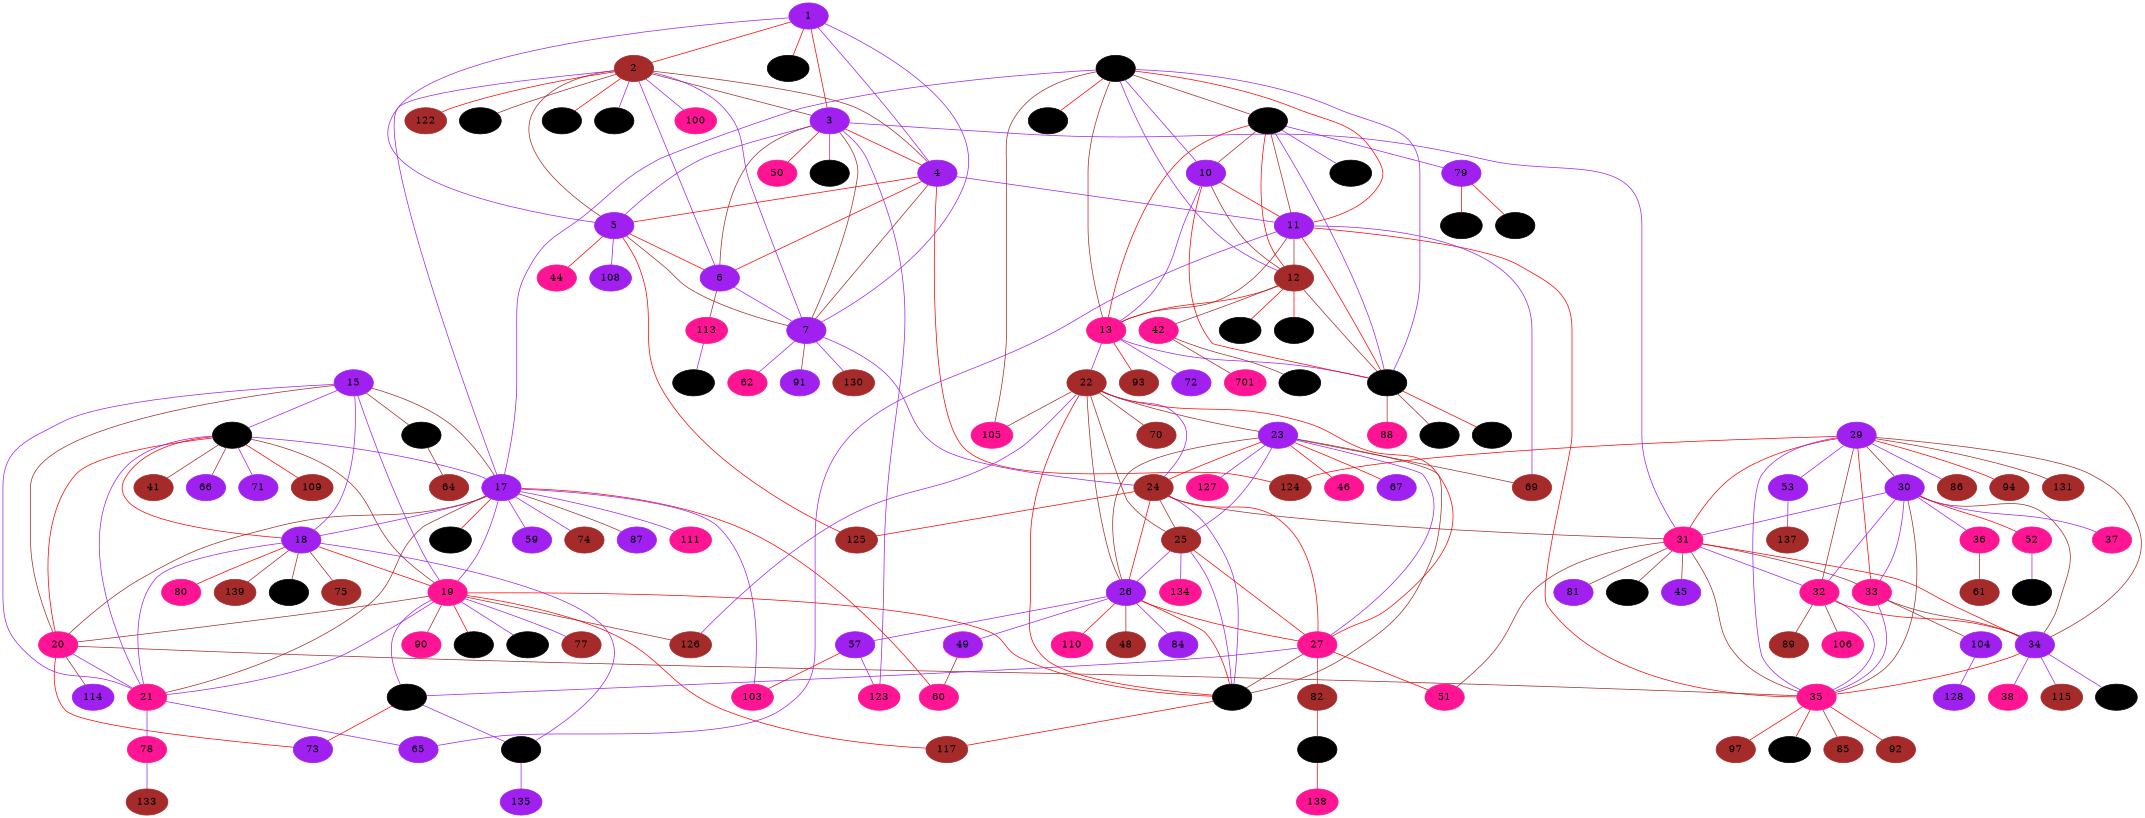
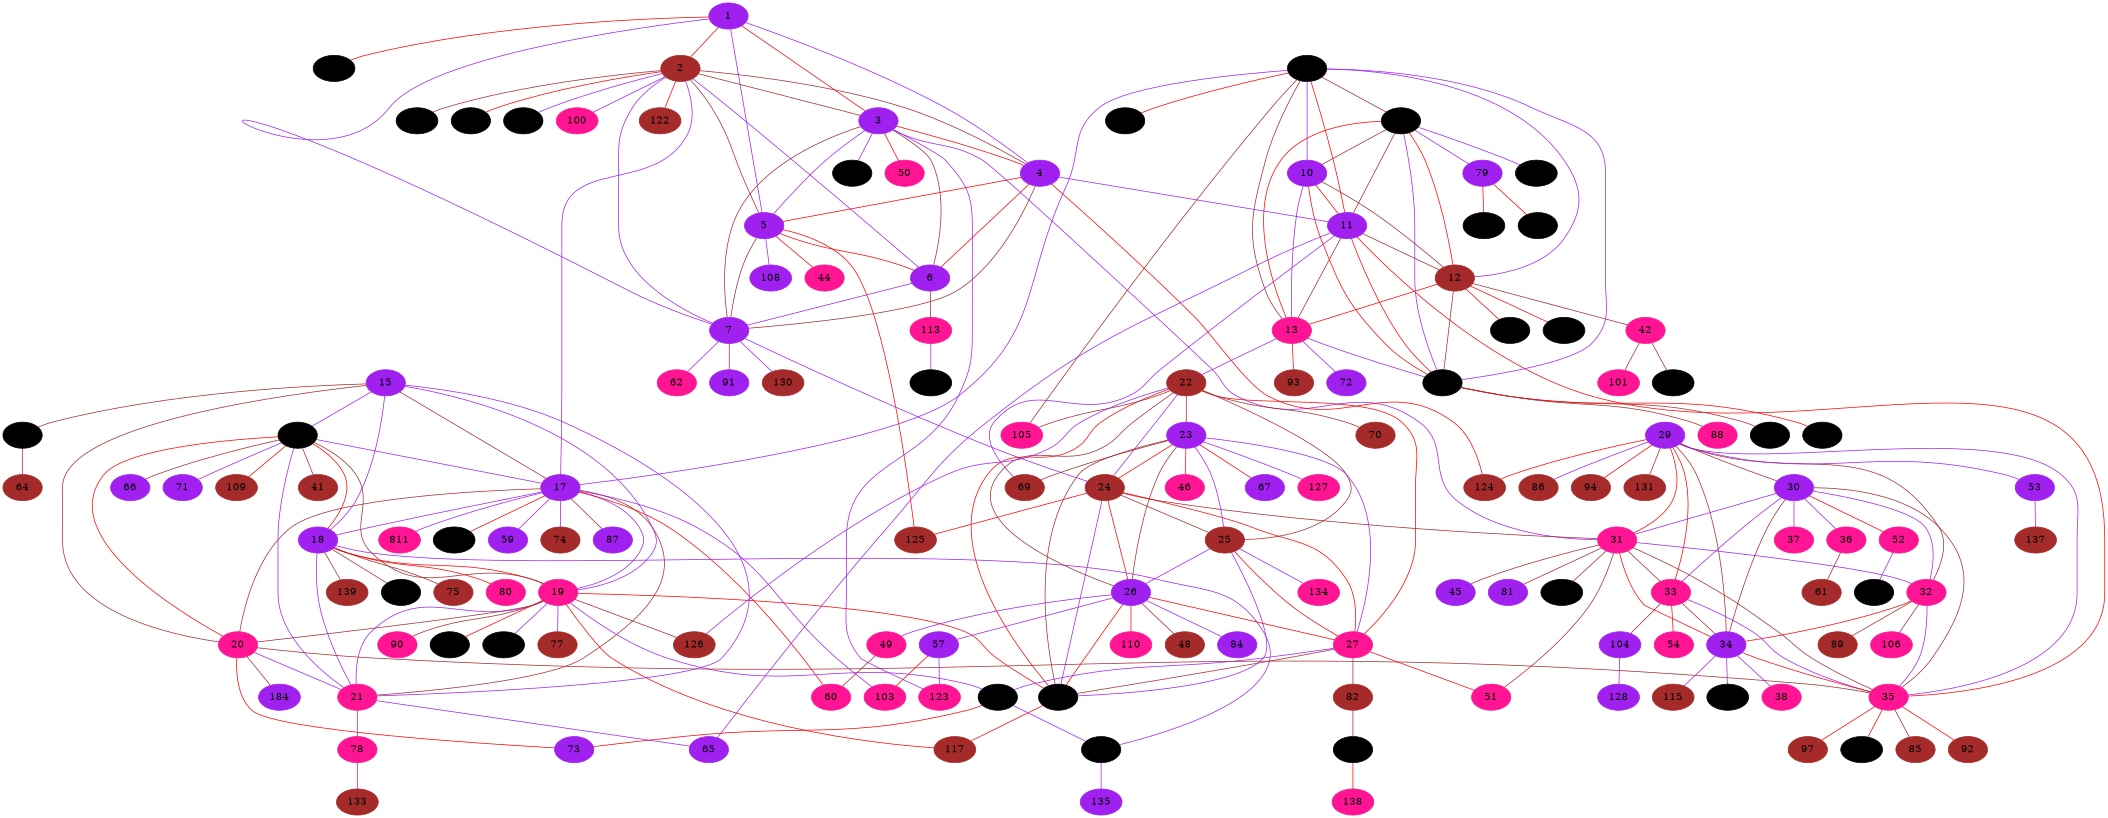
node "701": label "701" -> "101"
node "111": label "111" -> "811"
node "49": fillcolor purple -> deeppink
node "54": added
node "114": label "114" -> "184"
